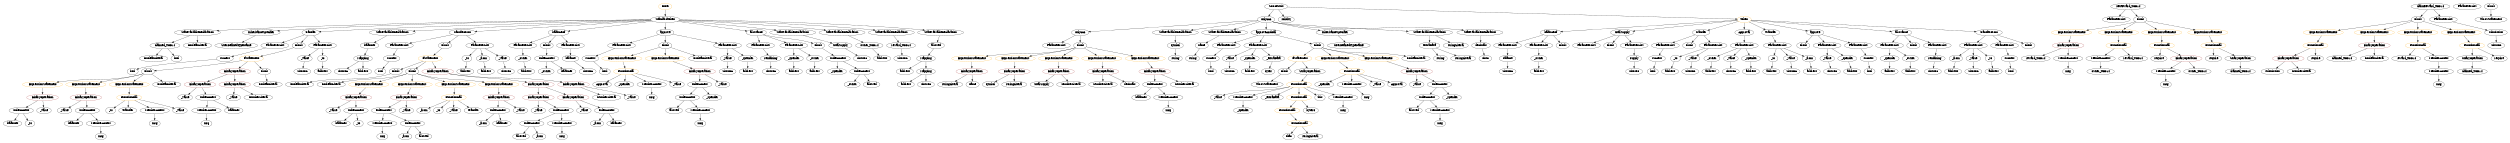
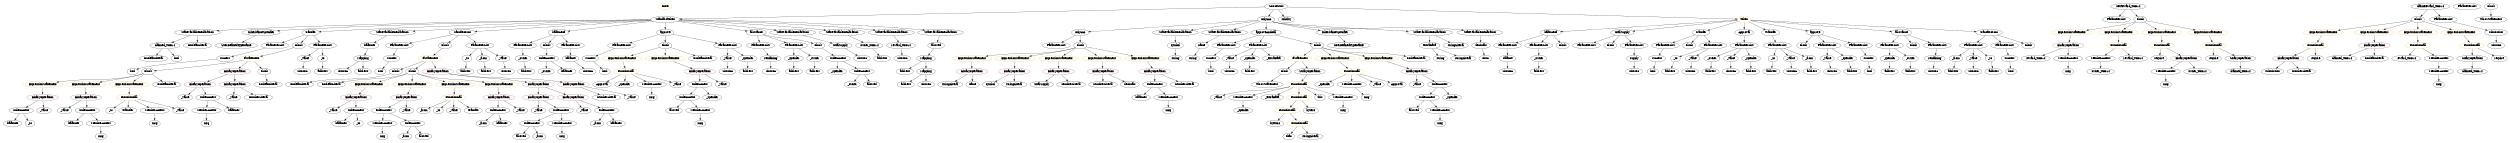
edge "Enter" -> "StandardToken": now "SourceUnit" -> "StandardToken"
node "bytes": removed
node "bytes32": added
